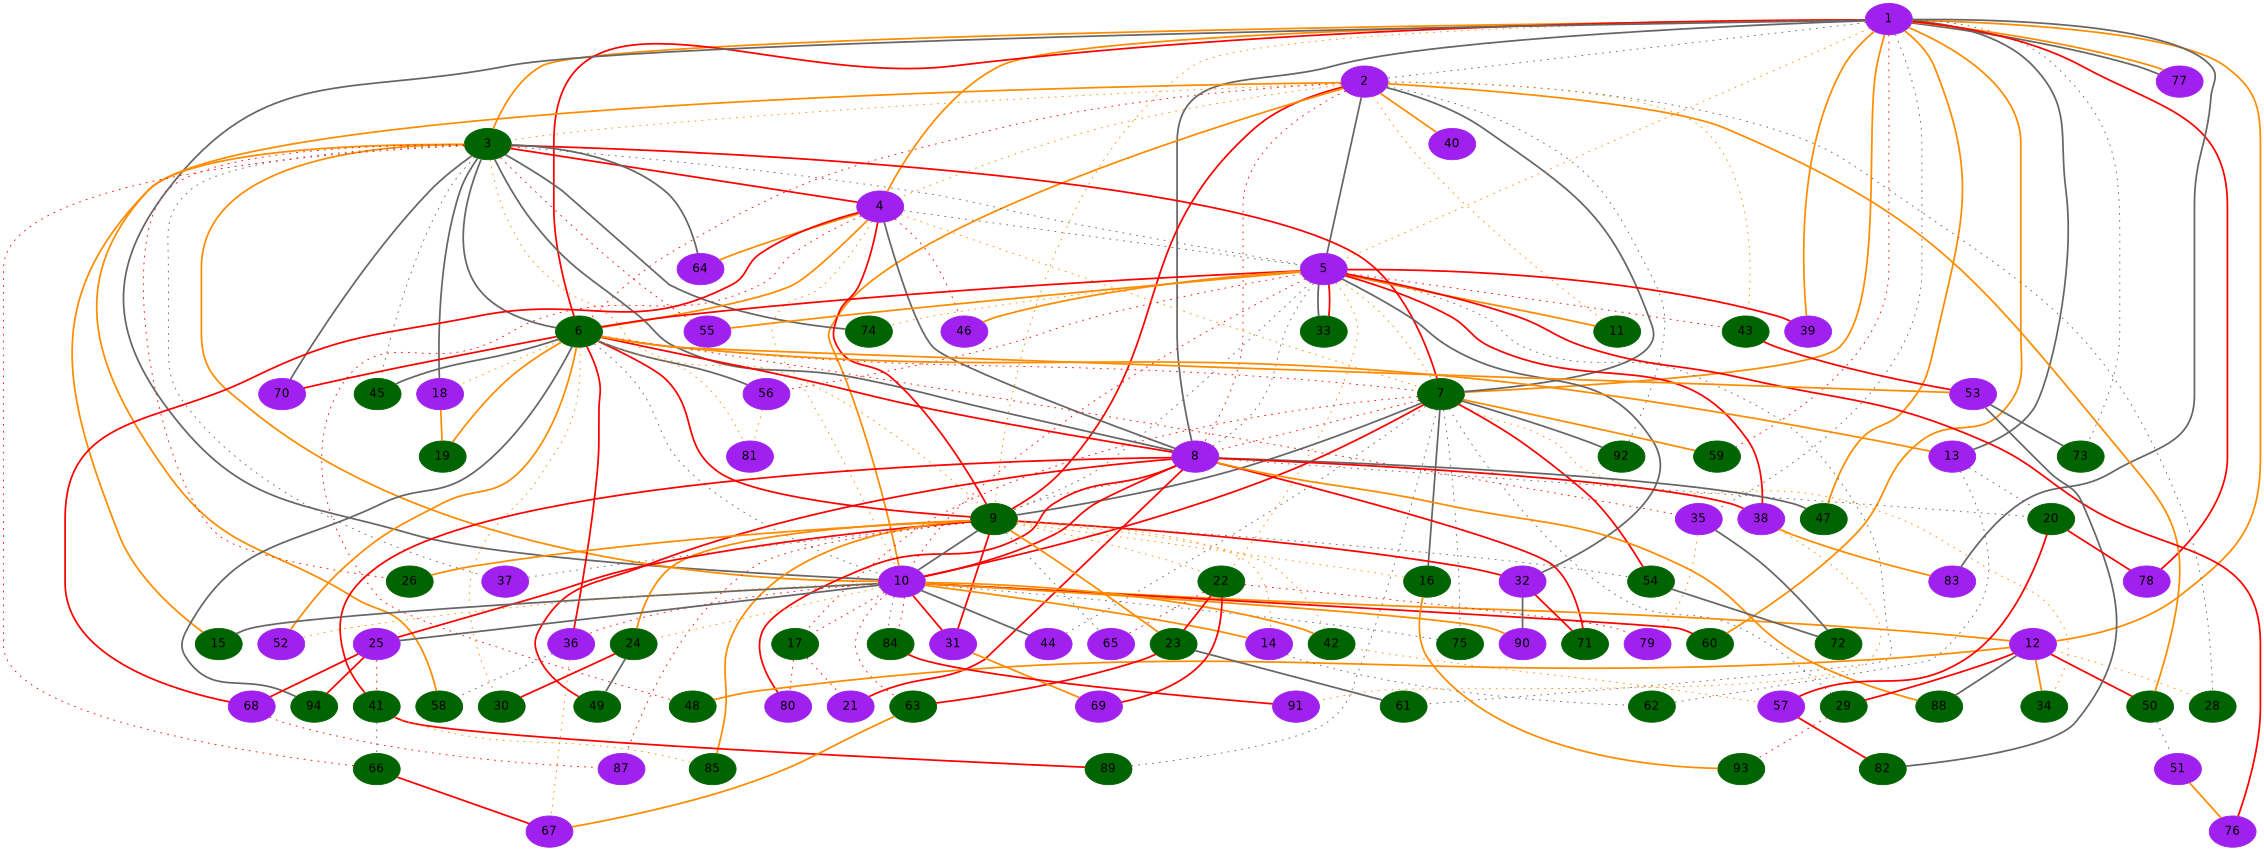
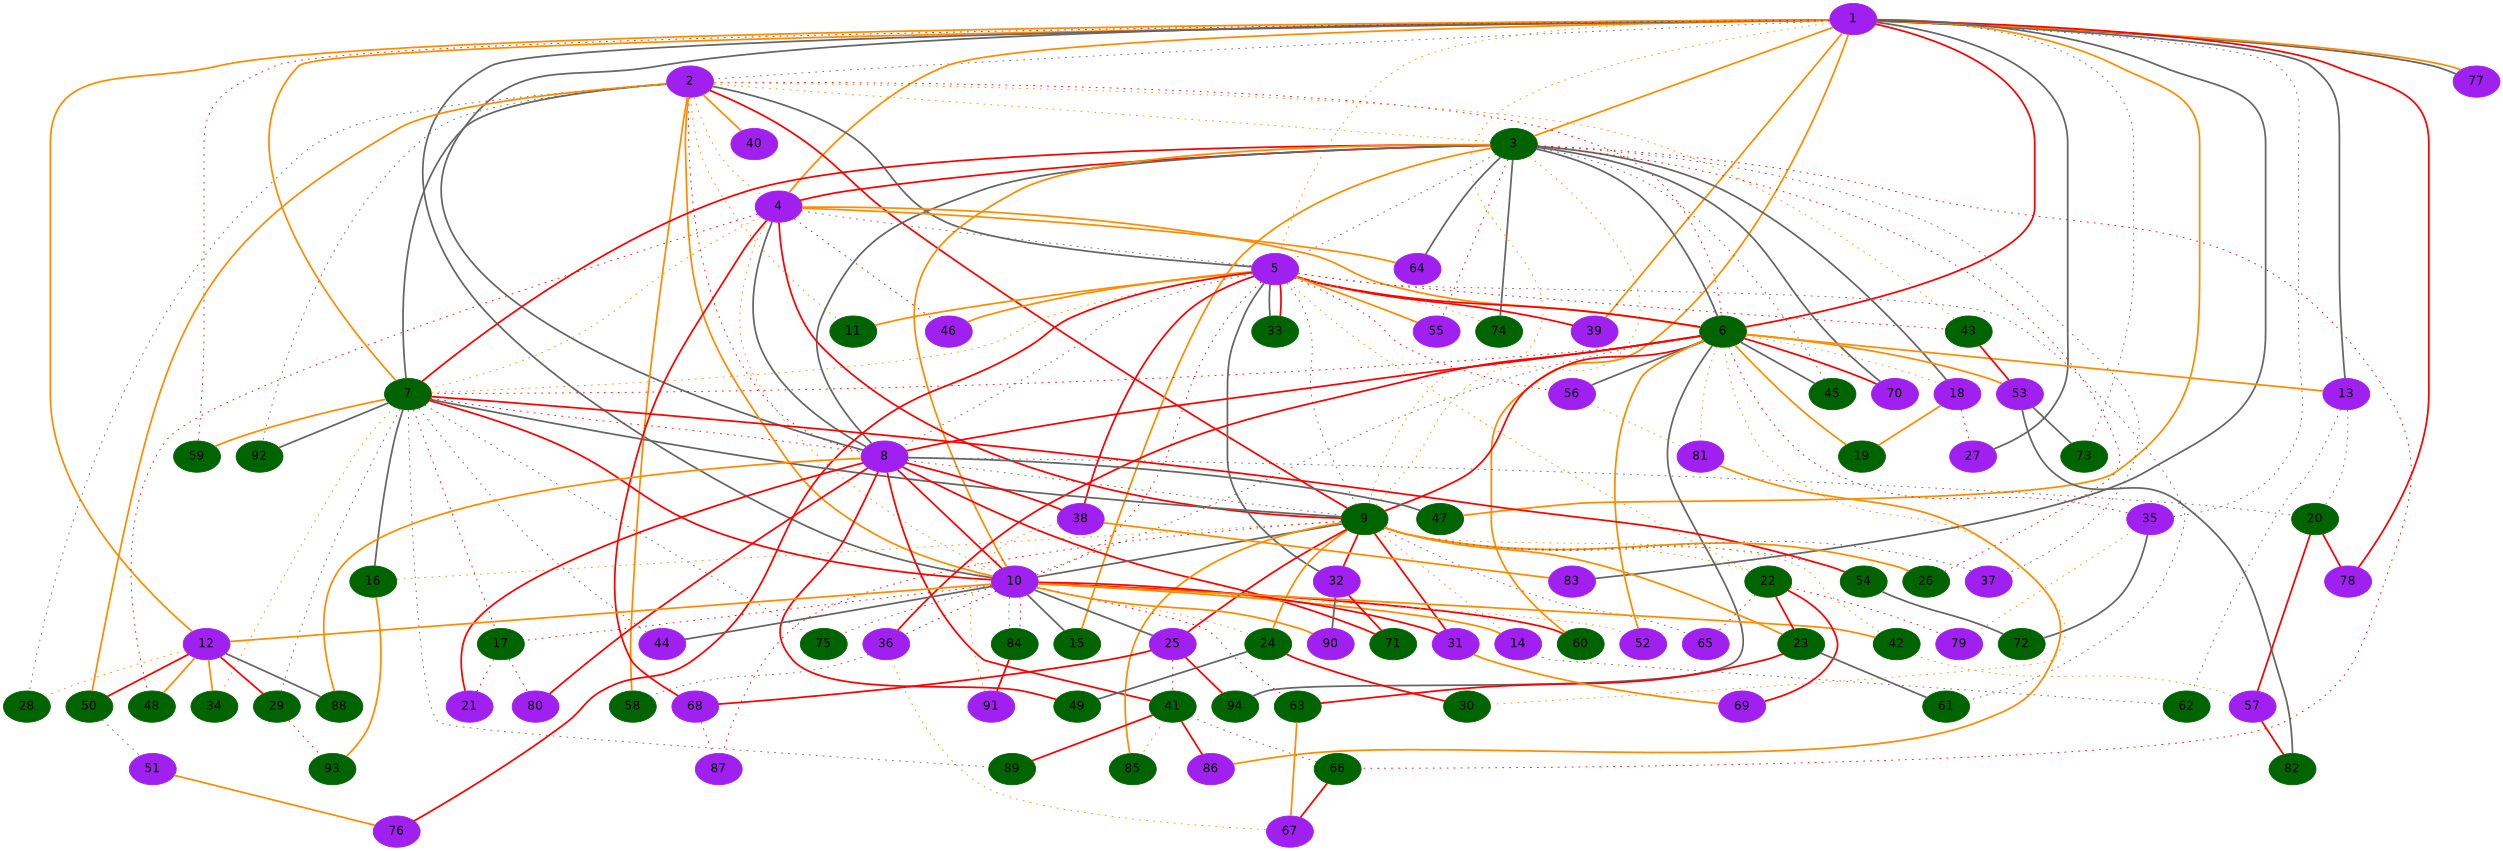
node "27": added
node "86": added
